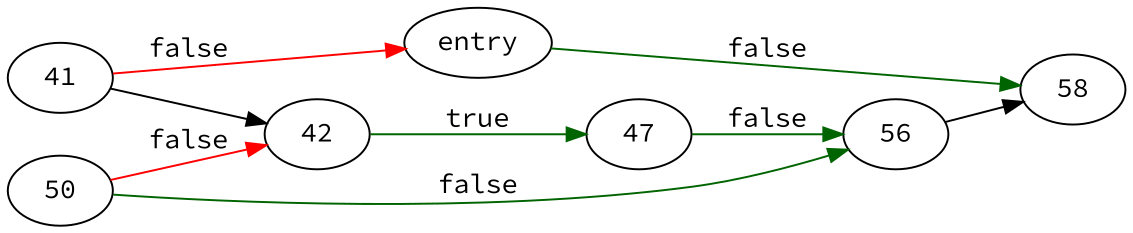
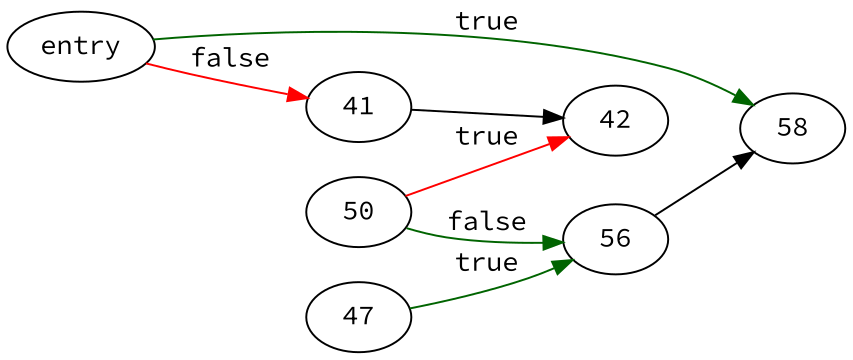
edge "entry" -> "58": label "false" -> "true"
edge "41" -> "entry": reversed
edge "47" -> "56": label "false" -> "true"
edge "42" -> "47": removed, label "true"
edge "50" -> "42": label "false" -> "true"
